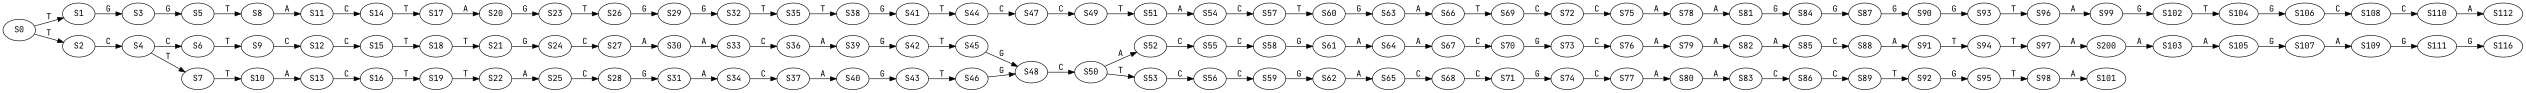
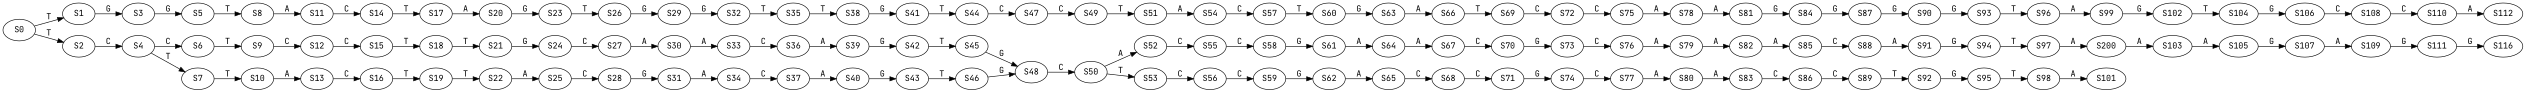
edge "S91" -> "S94": label "T" -> "G"
